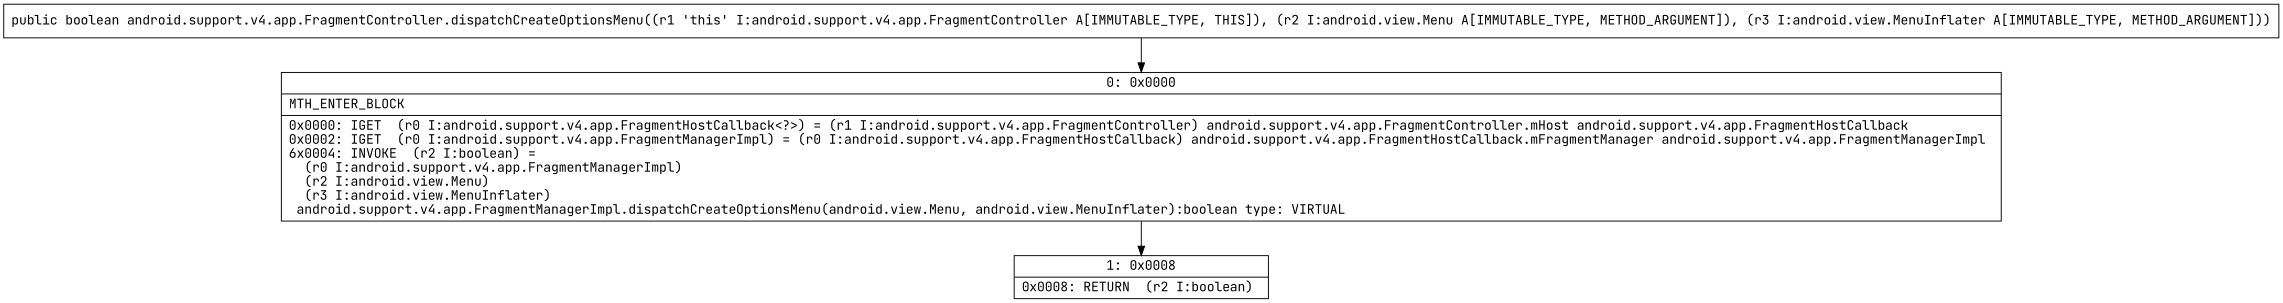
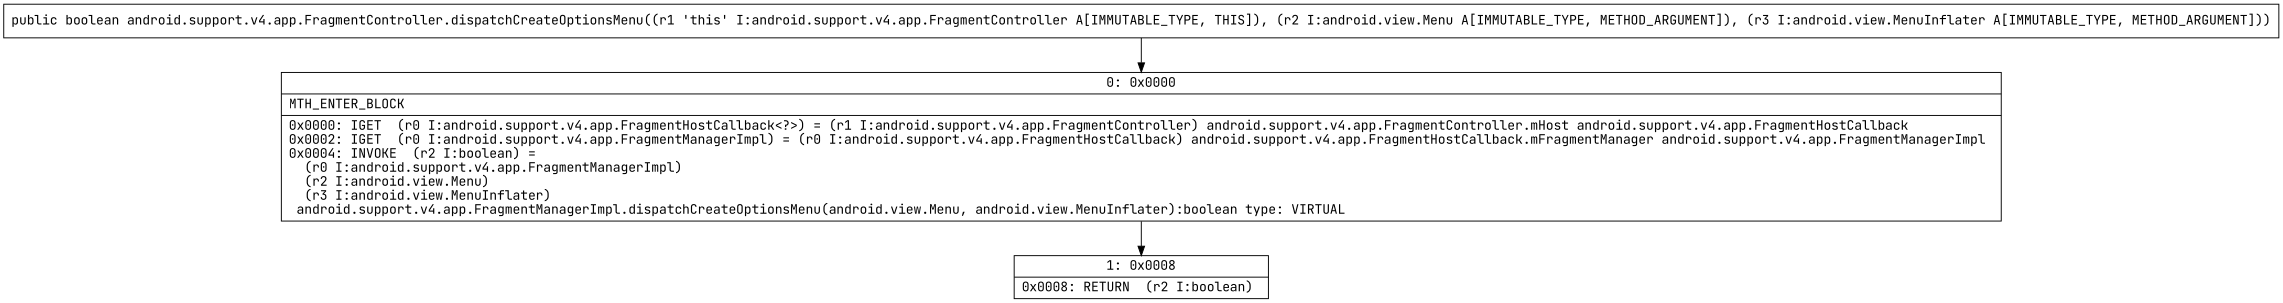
node "0: 0x0000": text "6x0004: INVOKE  (r2 I:boolean) =" -> "0x0004: INVOKE  (r2 I:boolean) ="
